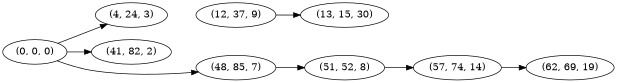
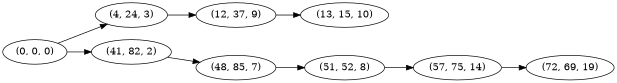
edge "(4, 24, 3)" -> "(12, 37, 9)": added
node "(13, 15, 30)": label "(13, 15, 30)" -> "(13, 15, 10)"
node "(57, 74, 14)": label "(57, 74, 14)" -> "(57, 75, 14)"
node "(62, 69, 19)": label "(62, 69, 19)" -> "(72, 69, 19)"
edge "(0, 0, 0)" -> "(48, 85, 7)": now "(41, 82, 2)" -> "(48, 85, 7)"
